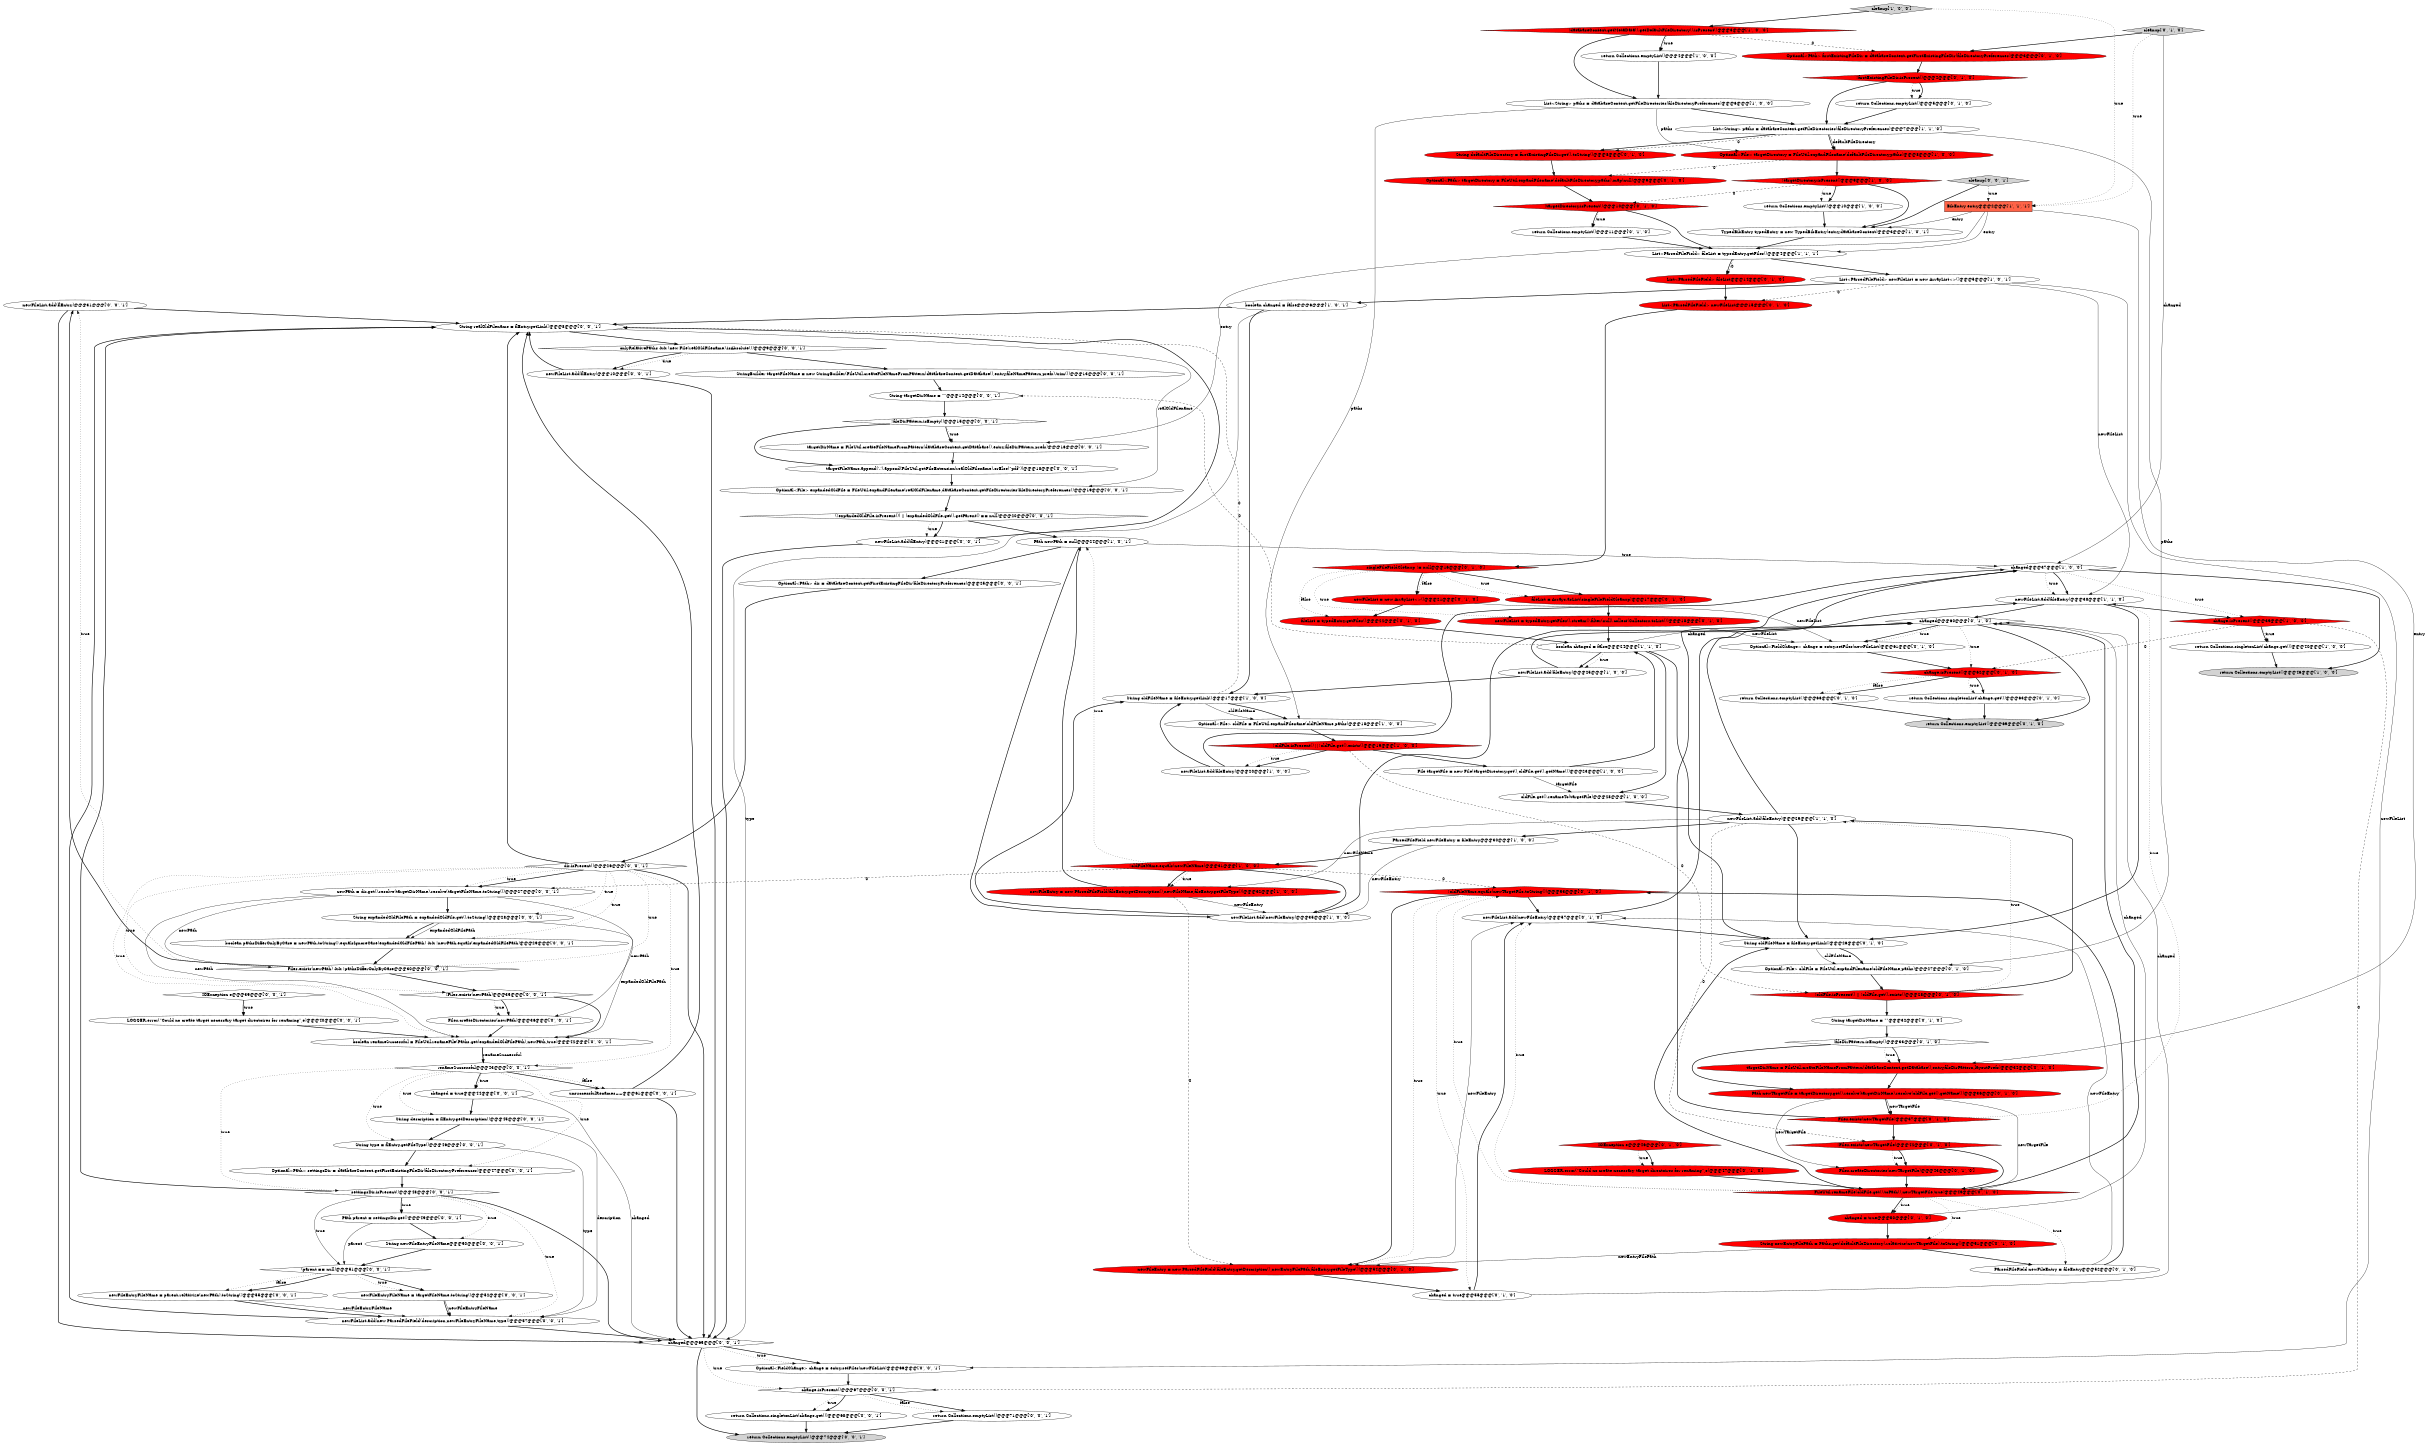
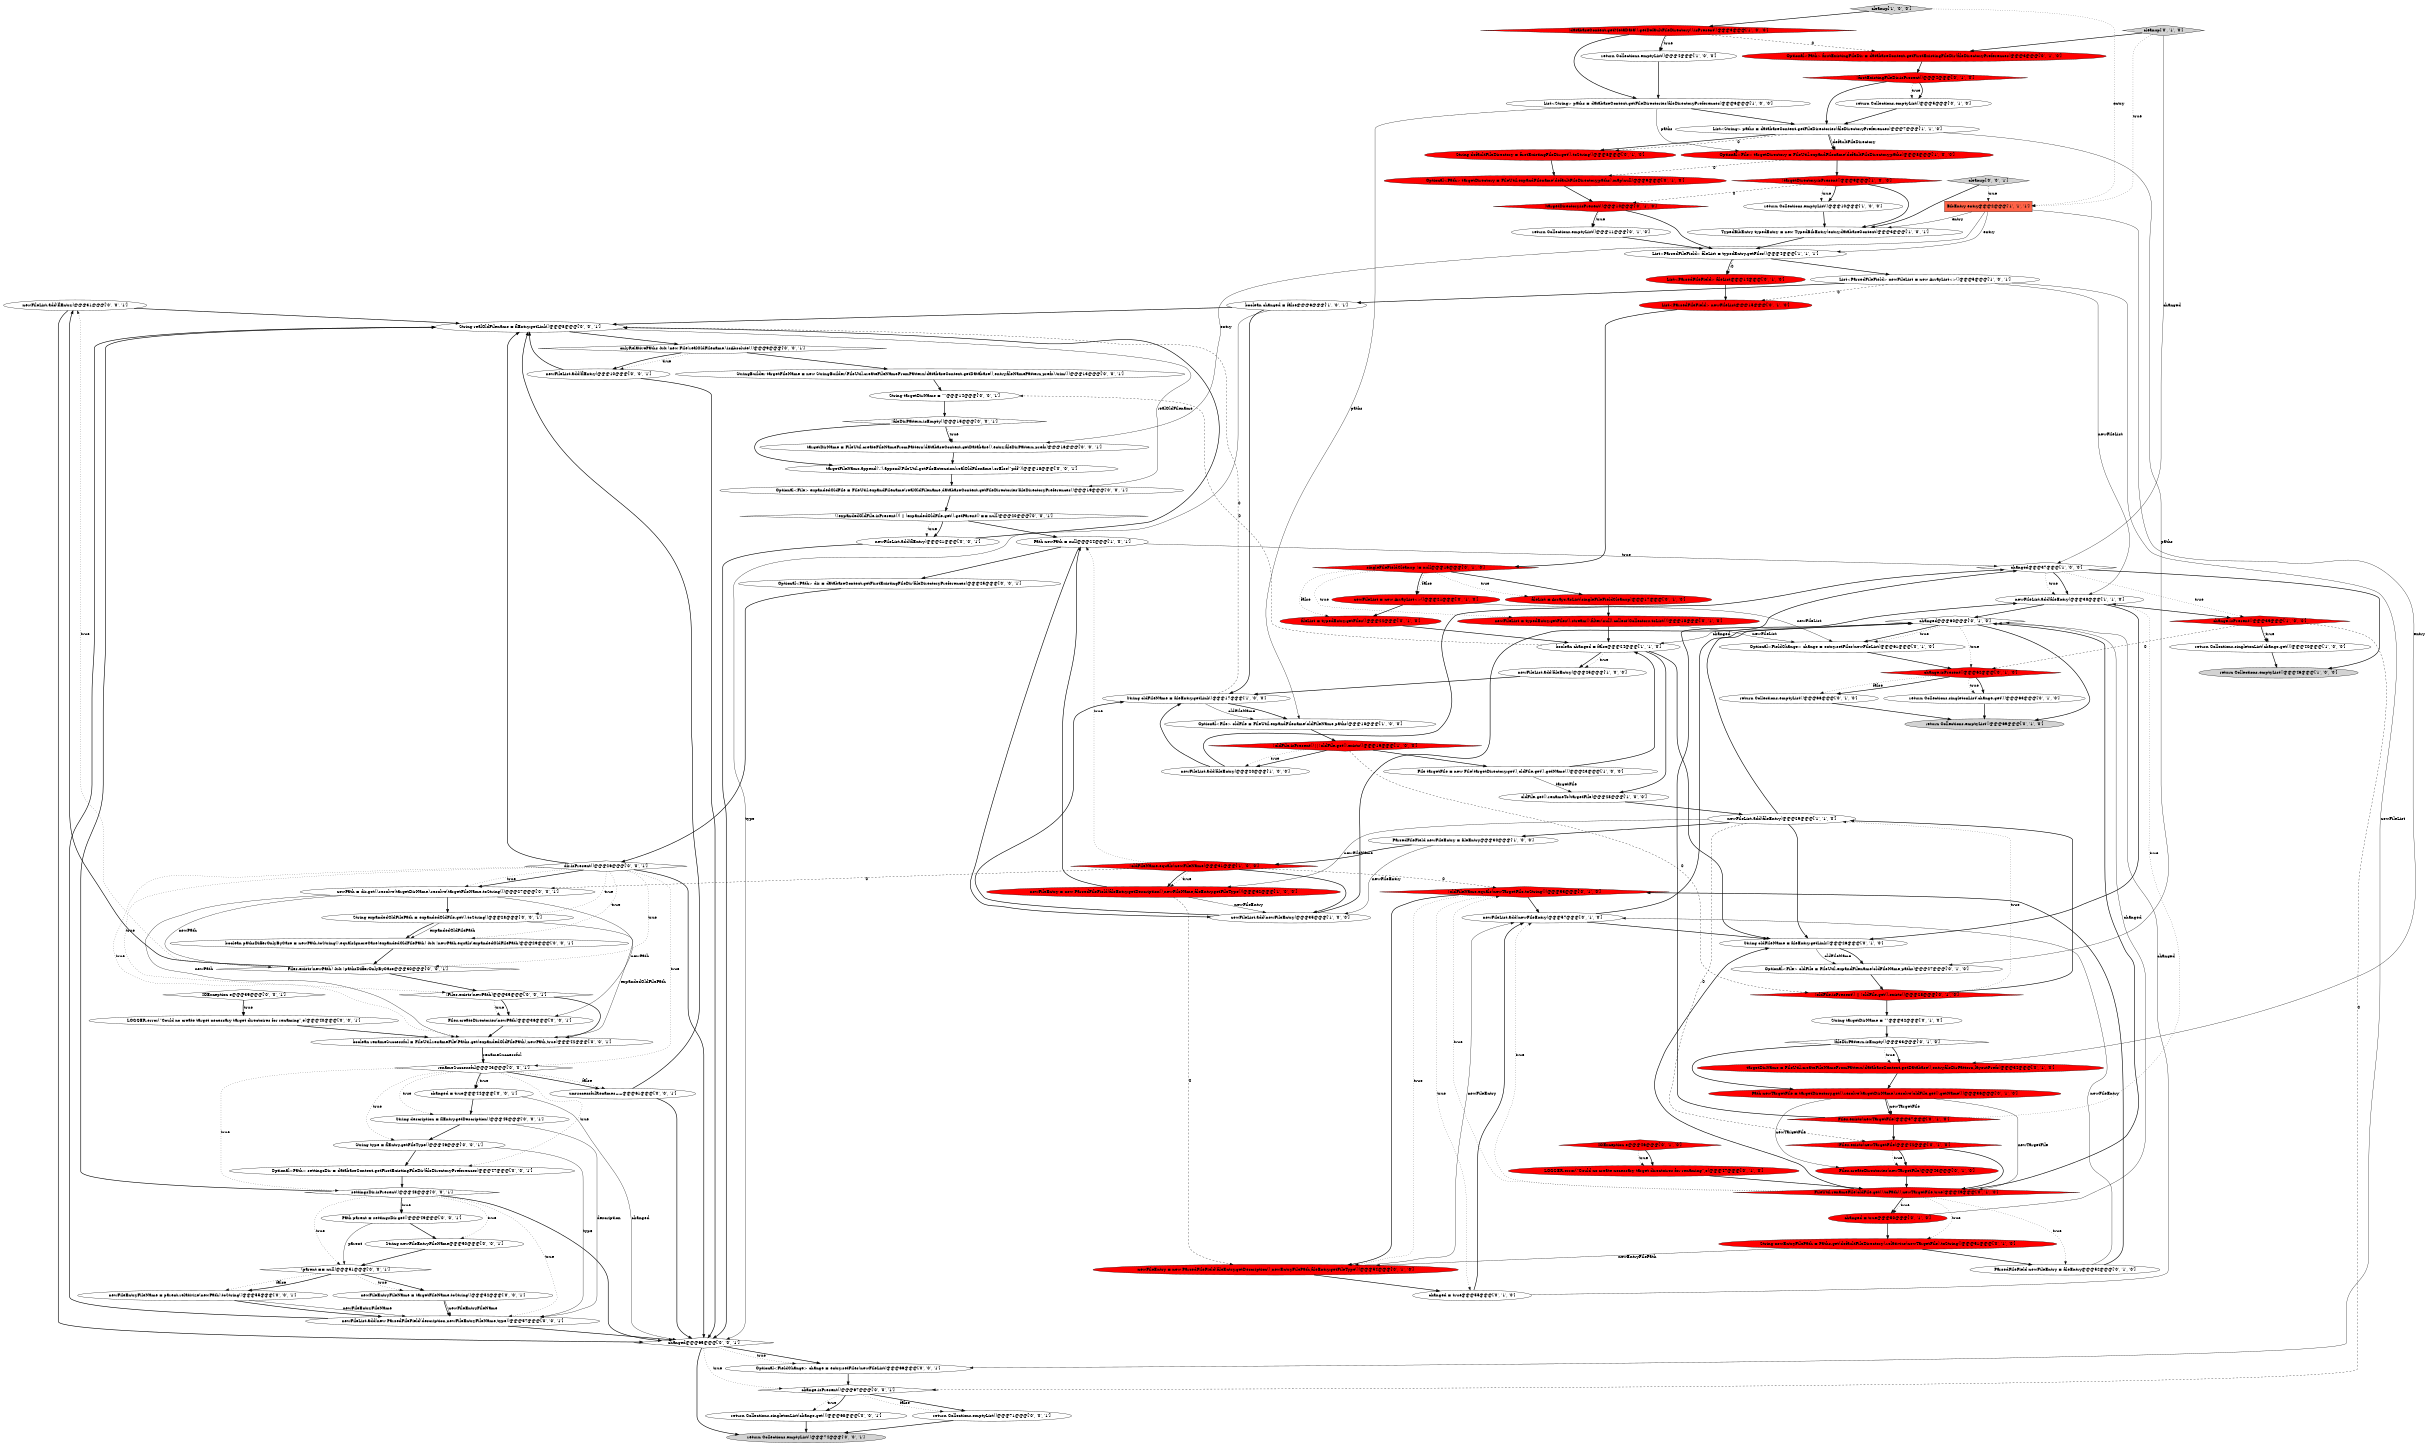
edge "cleanup['1', '0', '0']" -> "BibEntry entry@@@2@@@['1', '1', '1']": label "true" -> "entry"
edge "newFileList.add(fileEntry)@@@25@@@['1', '0', '0']" -> "changed@@@37@@@['1', '0', '0']": removed
edge "boolean changed = false@@@24@@@['1', '1', '0']" -> "changed@@@60@@@['0', '1', '0']": reversed
edge "settingsDir.isPresent()@@@48@@@['0', '0', '1']" -> "(parent == null)@@@51@@@['0', '0', '1']": style solid -> dotted
